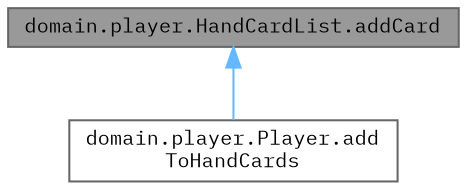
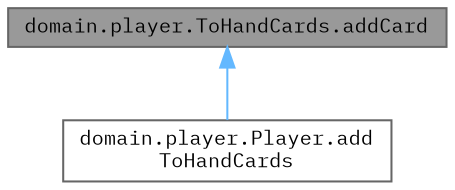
node "domain.player.HandCardList.addCard": label "domain.player.HandCardList.addCard" -> "domain.player.ToHandCards.addCard"
